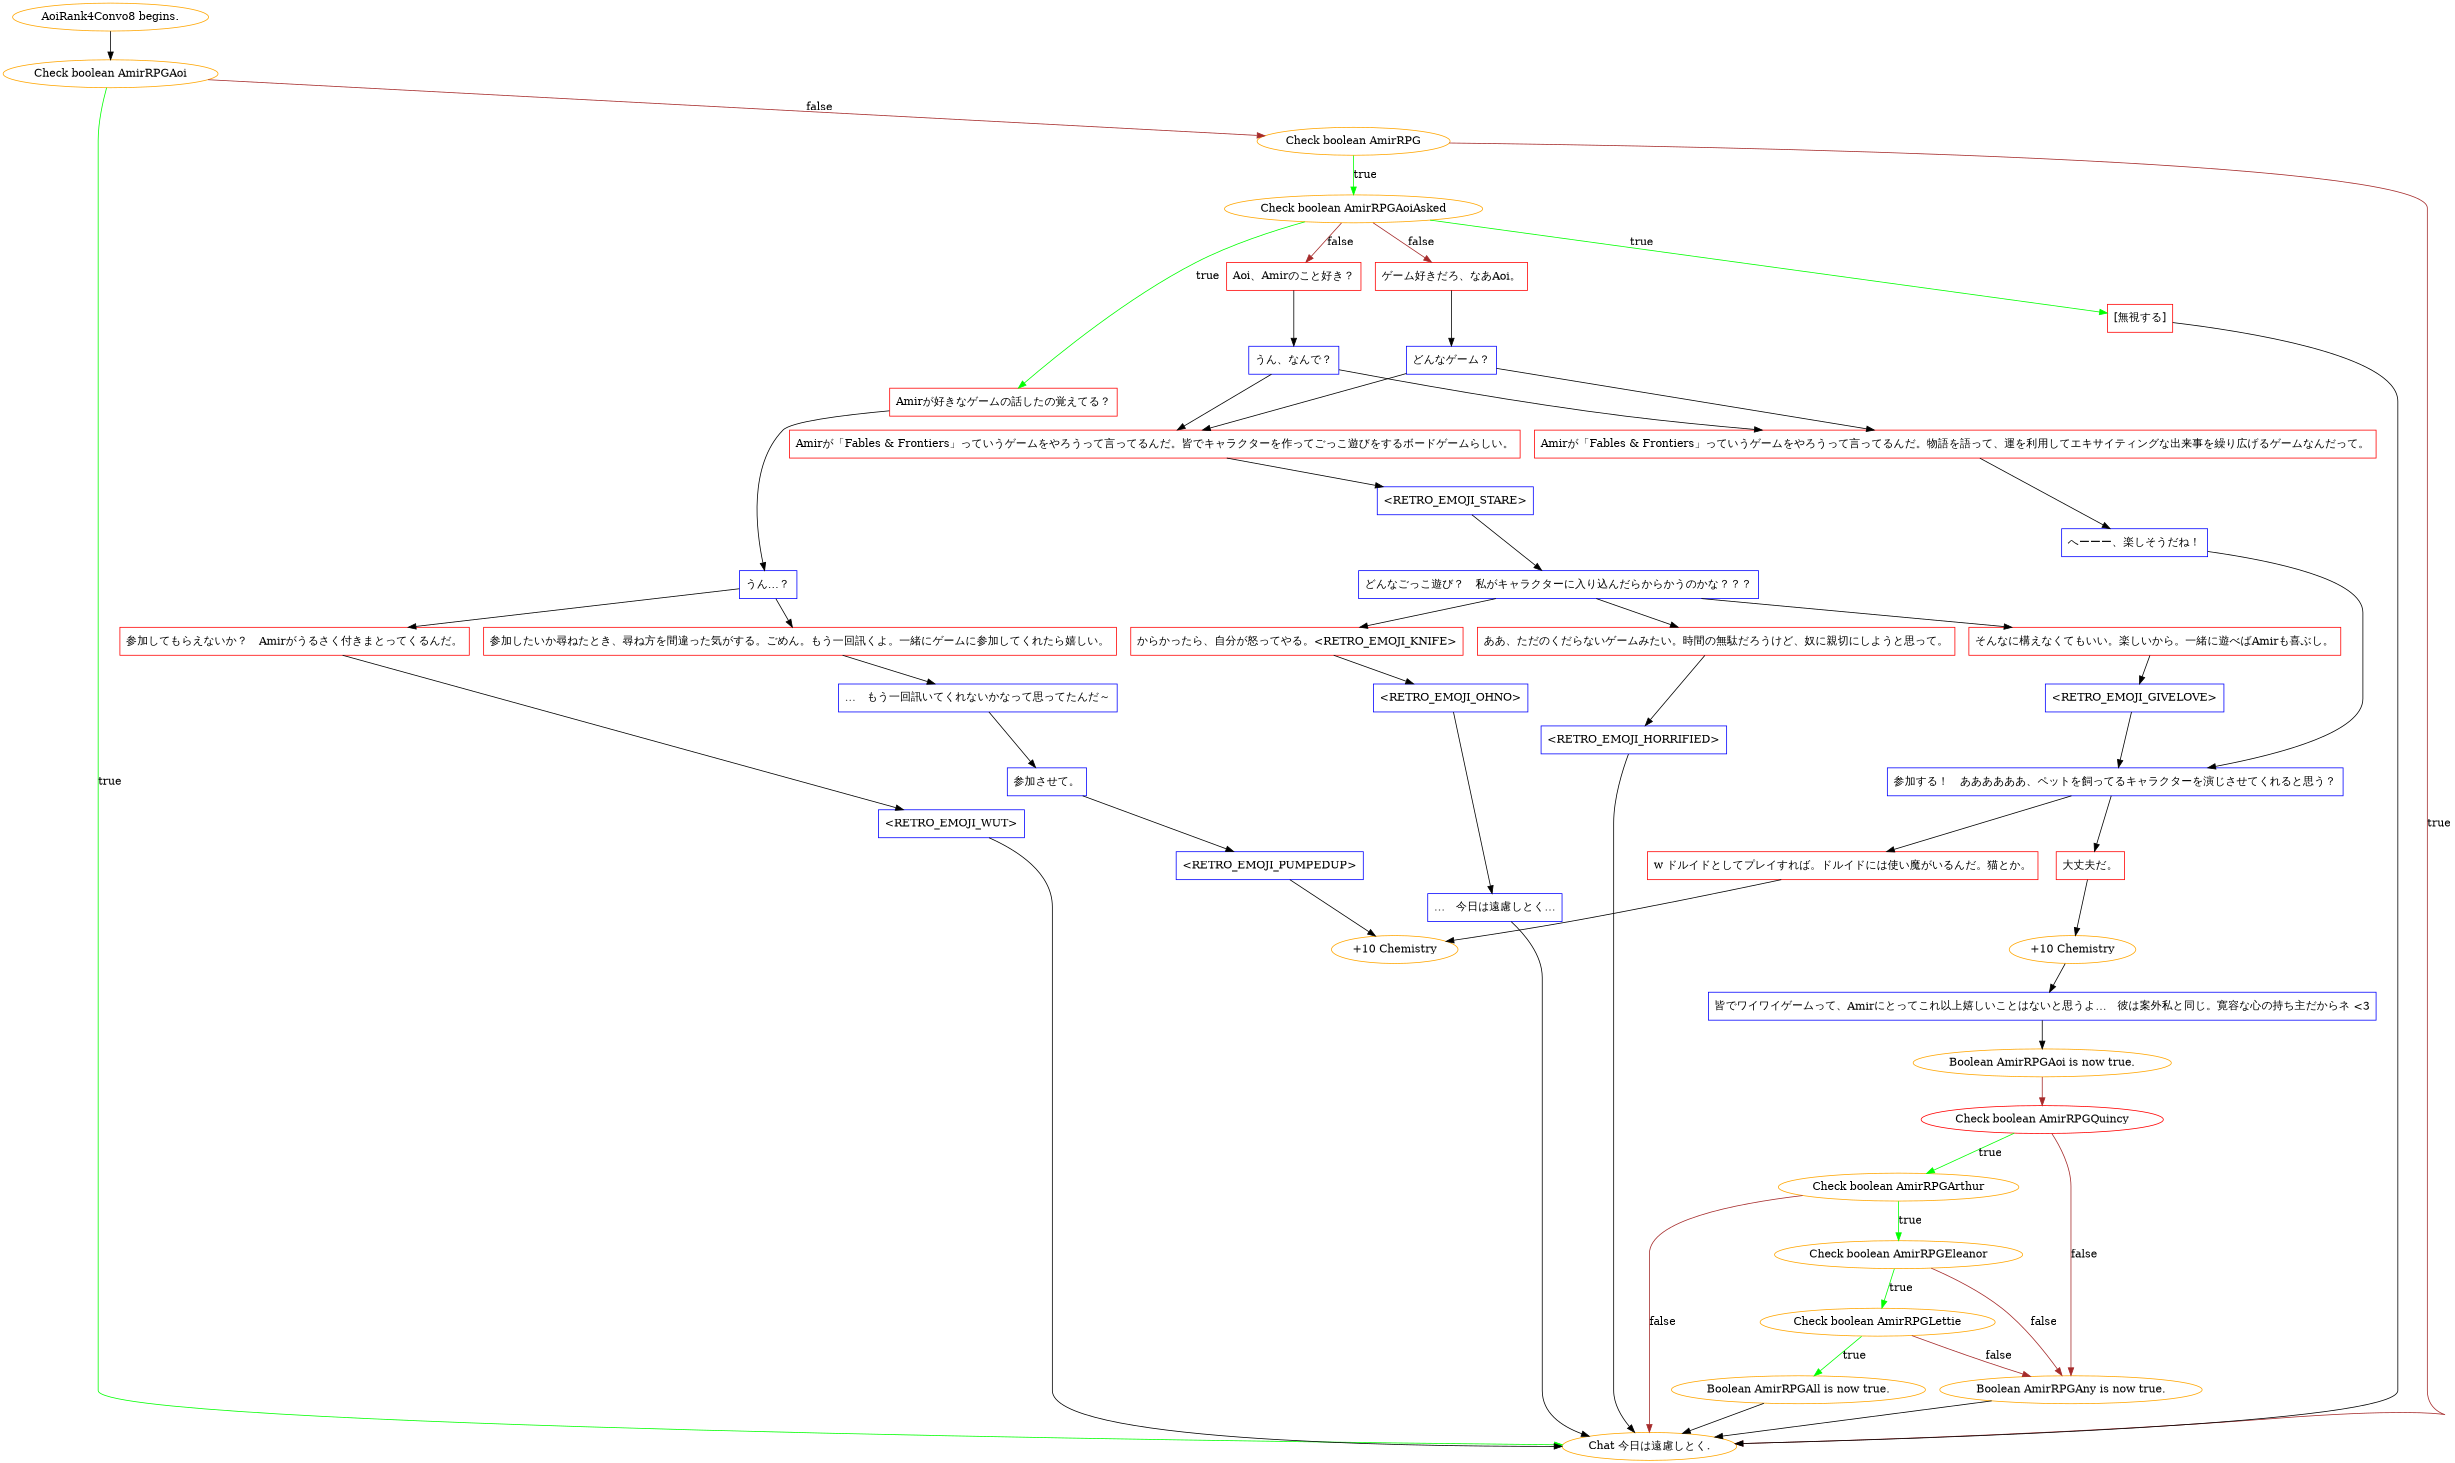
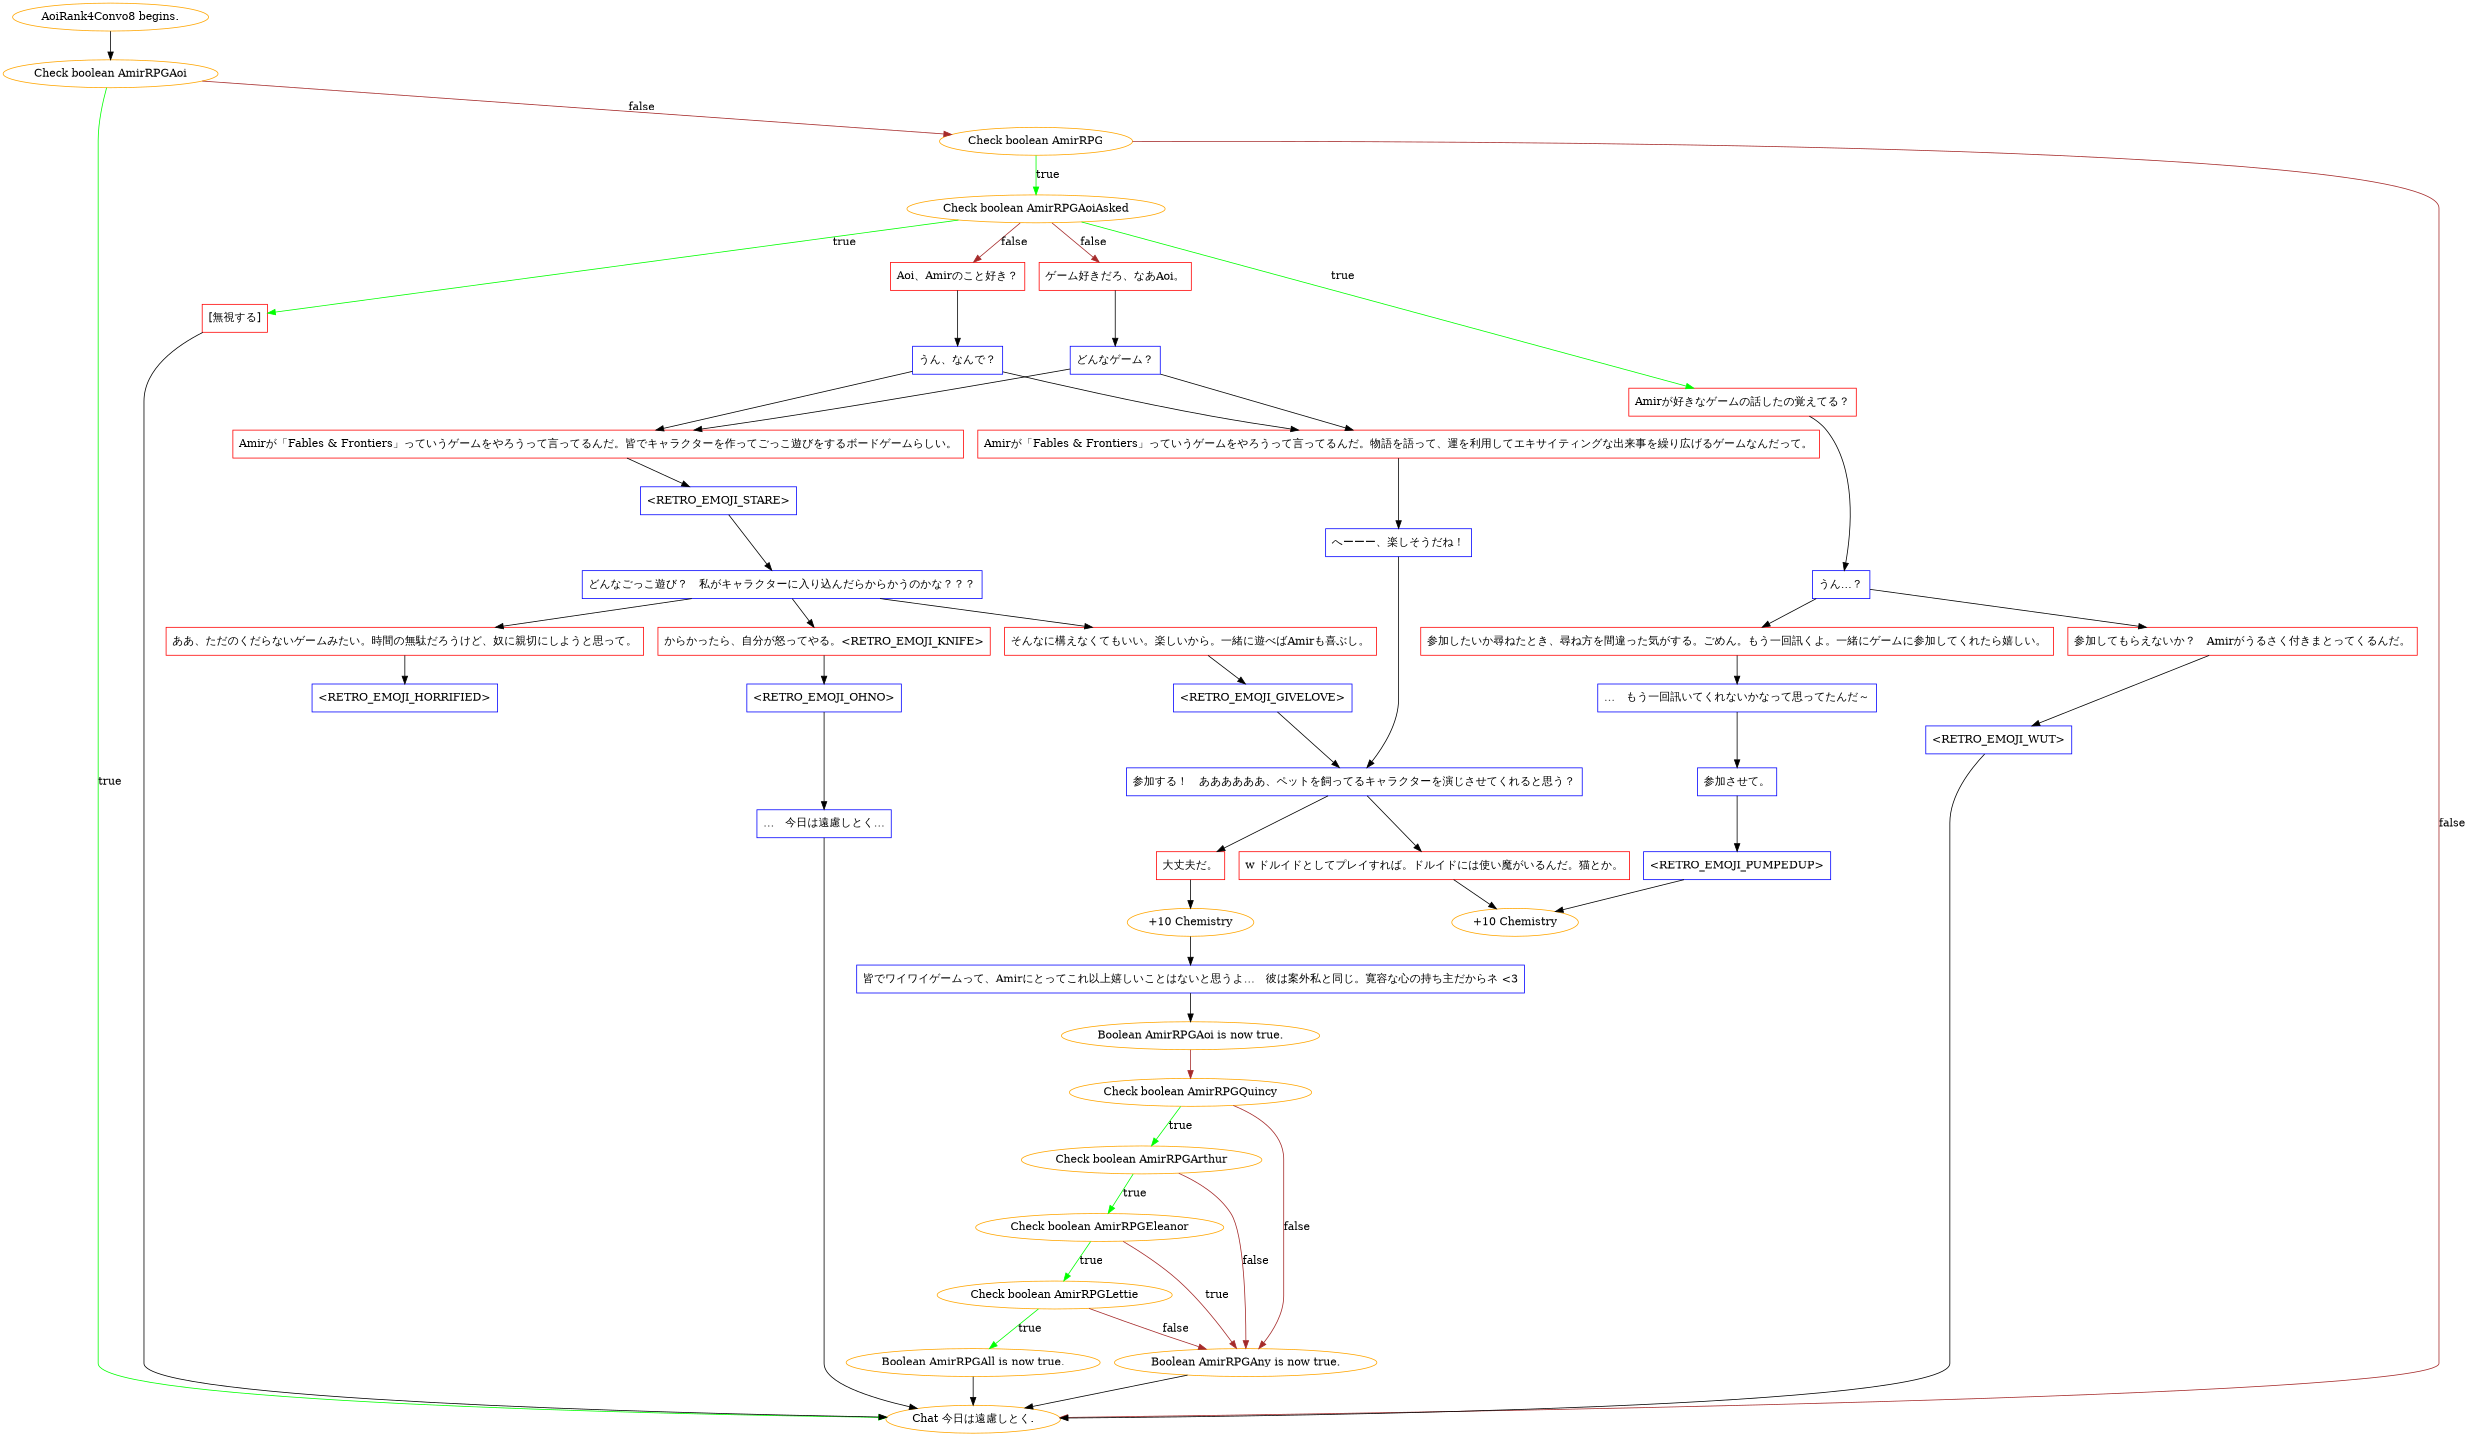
edge "Check boolean AmirRPG" -> "Chat 今日は遠慮しとく.": label "true" -> "false"
edge "<RETRO_EMOJI_HORRIFIED>" -> "Chat 今日は遠慮しとく.": removed
node "Check boolean AmirRPGQuincy": color red -> orange
edge "Check boolean AmirRPGArthur" -> "Chat 今日は遠慮しとく.": now "Check boolean AmirRPGArthur" -> "Boolean AmirRPGAny is now true."
edge "Check boolean AmirRPGEleanor" -> "Boolean AmirRPGAny is now true.": label "false" -> "true"
